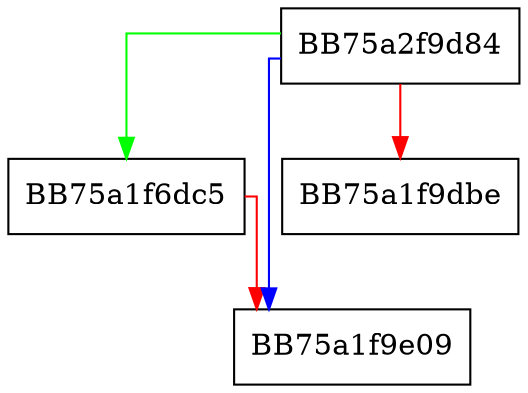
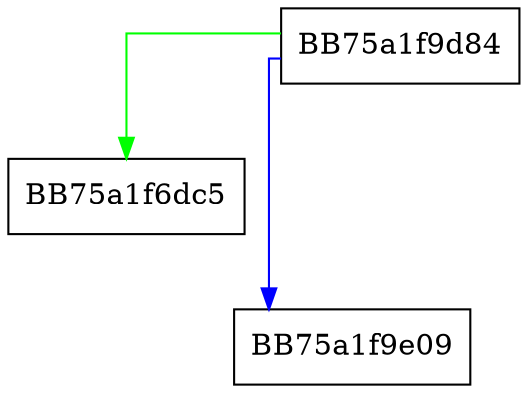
node "BB75a2f9d84": label "BB75a2f9d84" -> "BB75a1f9d84"
node "BB75a1f9dbe": removed
edge "BB75a1f6dc5" -> "BB75a1f9e09": removed
